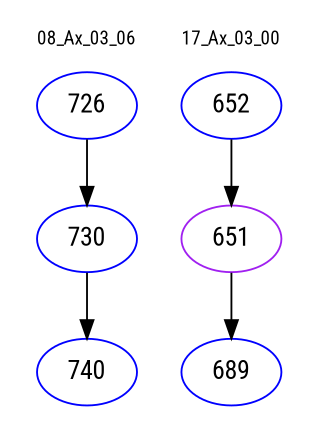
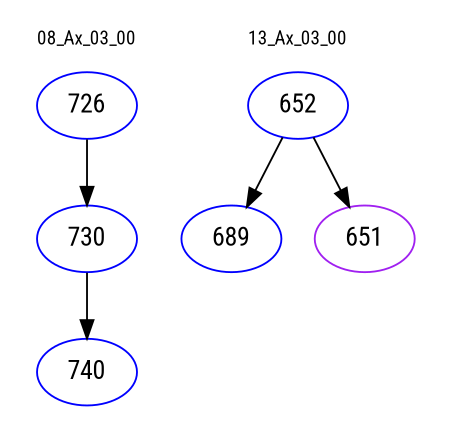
cluster "08_Ax_03_06": label "08_Ax_03_06" -> "08_Ax_03_00"
cluster "17_Ax_03_00": label "17_Ax_03_00" -> "13_Ax_03_00"
edge "651" -> "689": now "652" -> "689"
